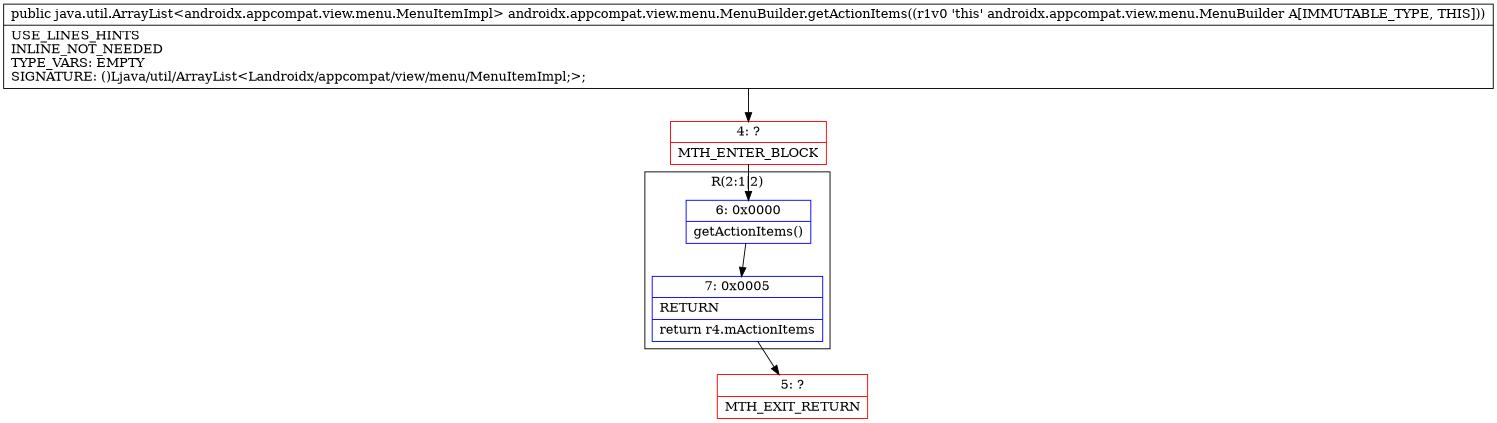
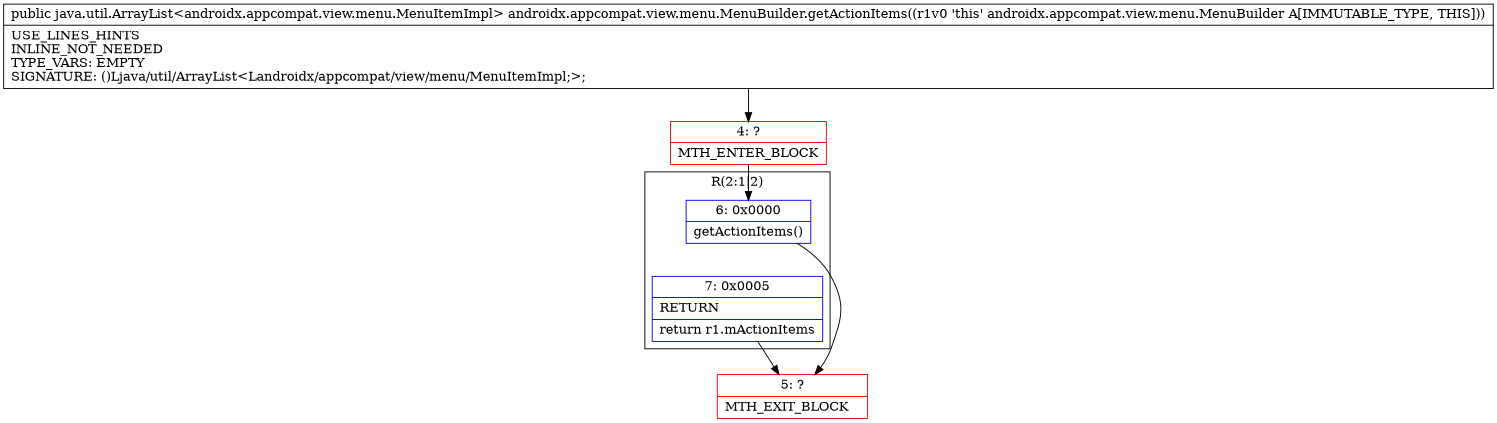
edge "6: 0x0000" -> "7: 0x0005": now "6: 0x0000" -> "5: ?"
node "7: 0x0005": text "return r4.mActionItems" -> "return r1.mActionItems"
node "5: ?": text "MTH_EXIT_RETURN" -> "MTH_EXIT_BLOCK"
